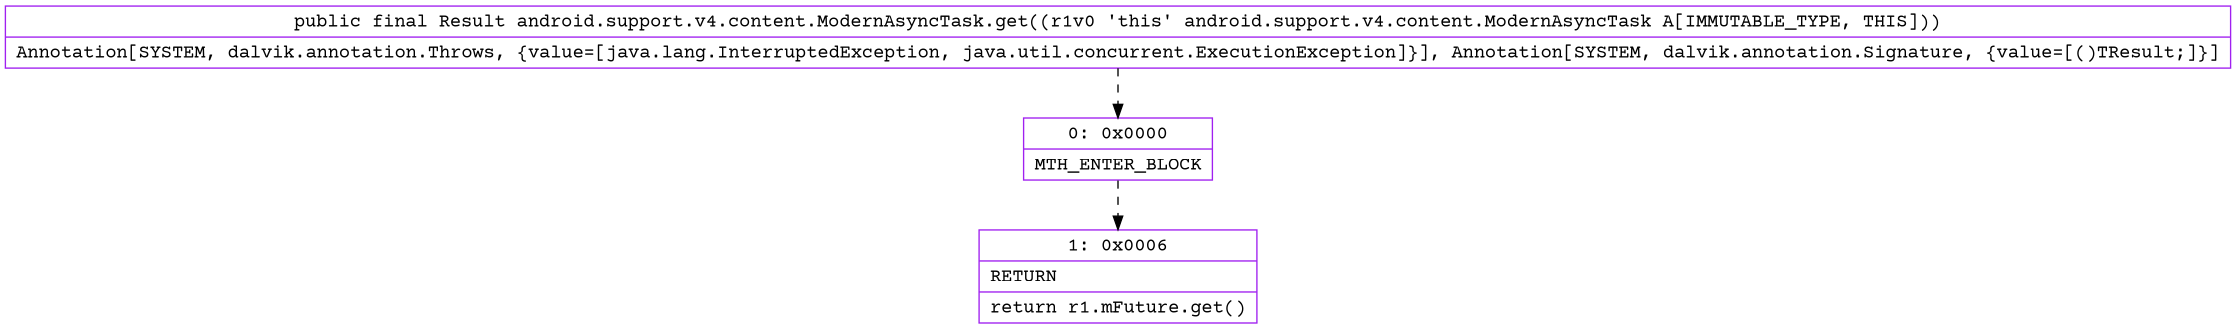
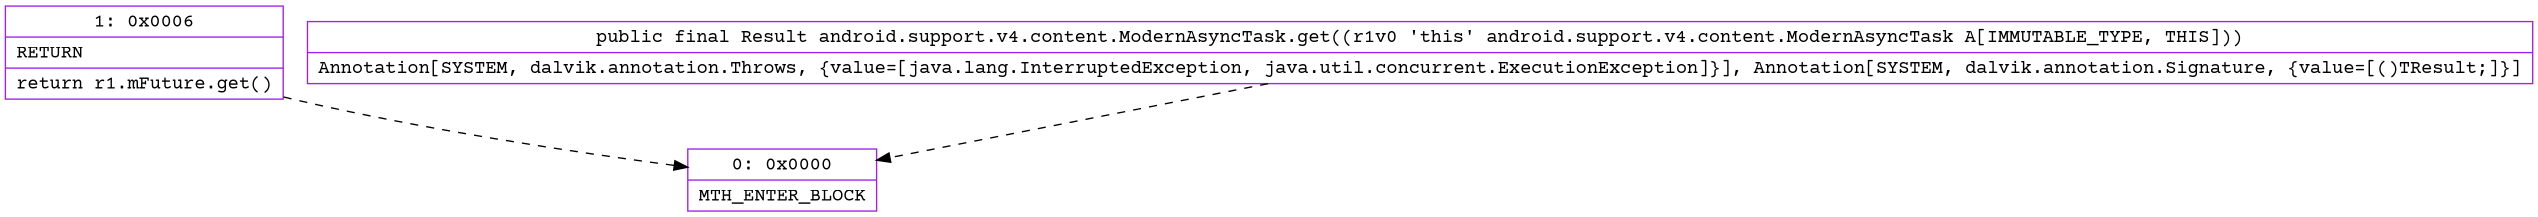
edge "0: 0x0000" -> "1: 0x0006": reversed
